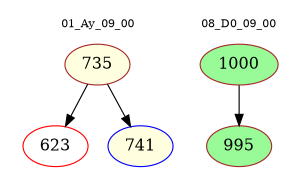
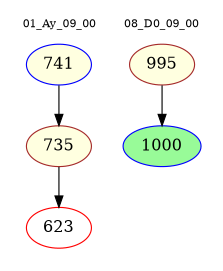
node "1000": color brown -> blue
edge "735" -> "741": reversed
edge "1000" -> "995": reversed
node "995": fillcolor palegreen -> lightyellow
